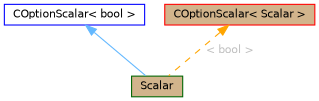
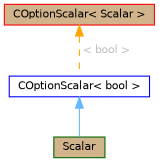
edge "Scalar" -> "COptionScalar< Scalar >": now "COptionScalar< bool >" -> "COptionScalar< Scalar >"
